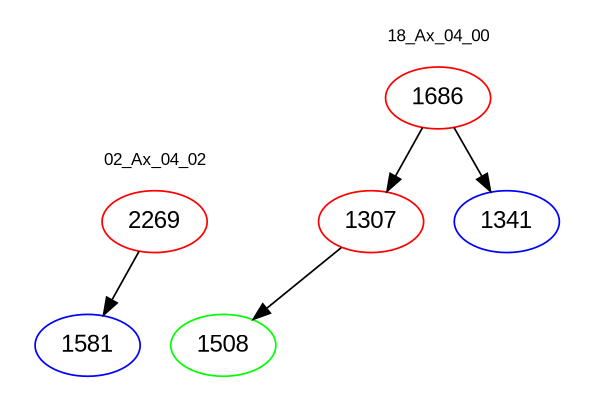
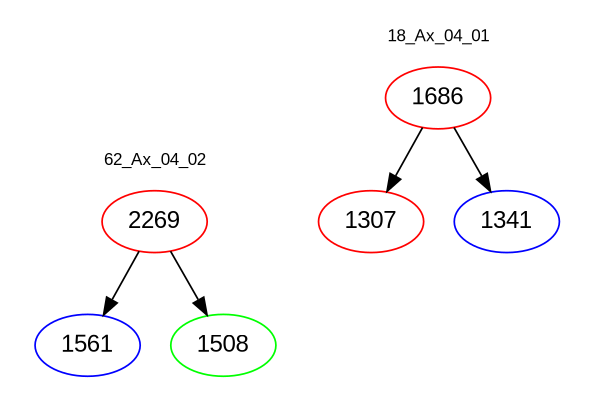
cluster "18_Ax_04_00": label "18_Ax_04_00" -> "18_Ax_04_01"
cluster "02_Ax_04_02": label "02_Ax_04_02" -> "62_Ax_04_02"
edge "1307" -> "1508": now "2269" -> "1508"
node "1581": label "1581" -> "1561"
